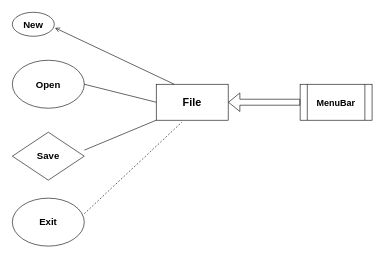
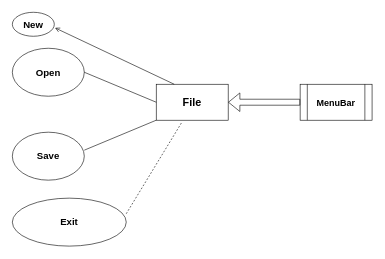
node "Open": moved (48, 84) -> (48, 72)
node "Save": shape diamond -> ellipse
node "Exit": size 72x48 -> 114x48
